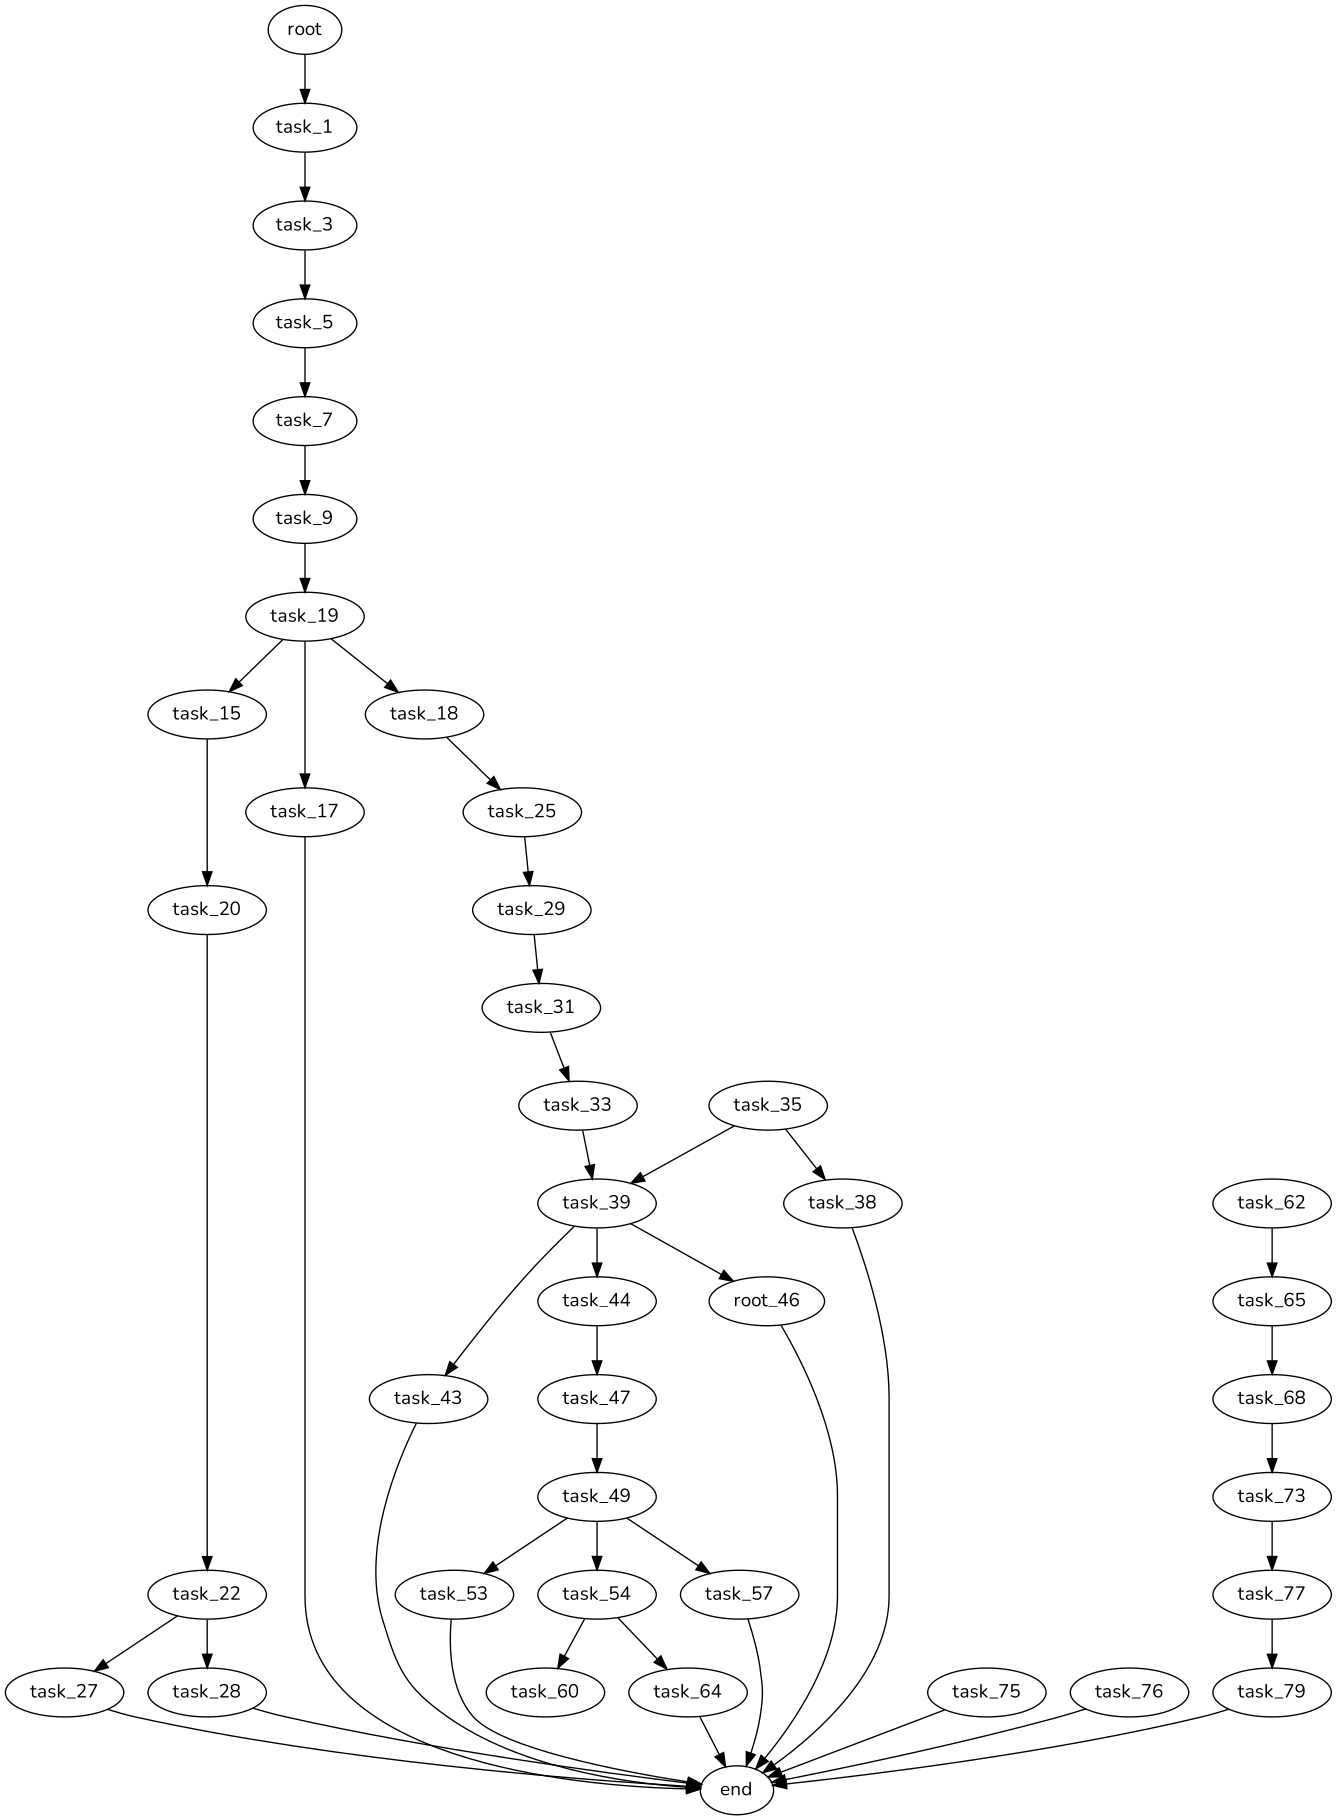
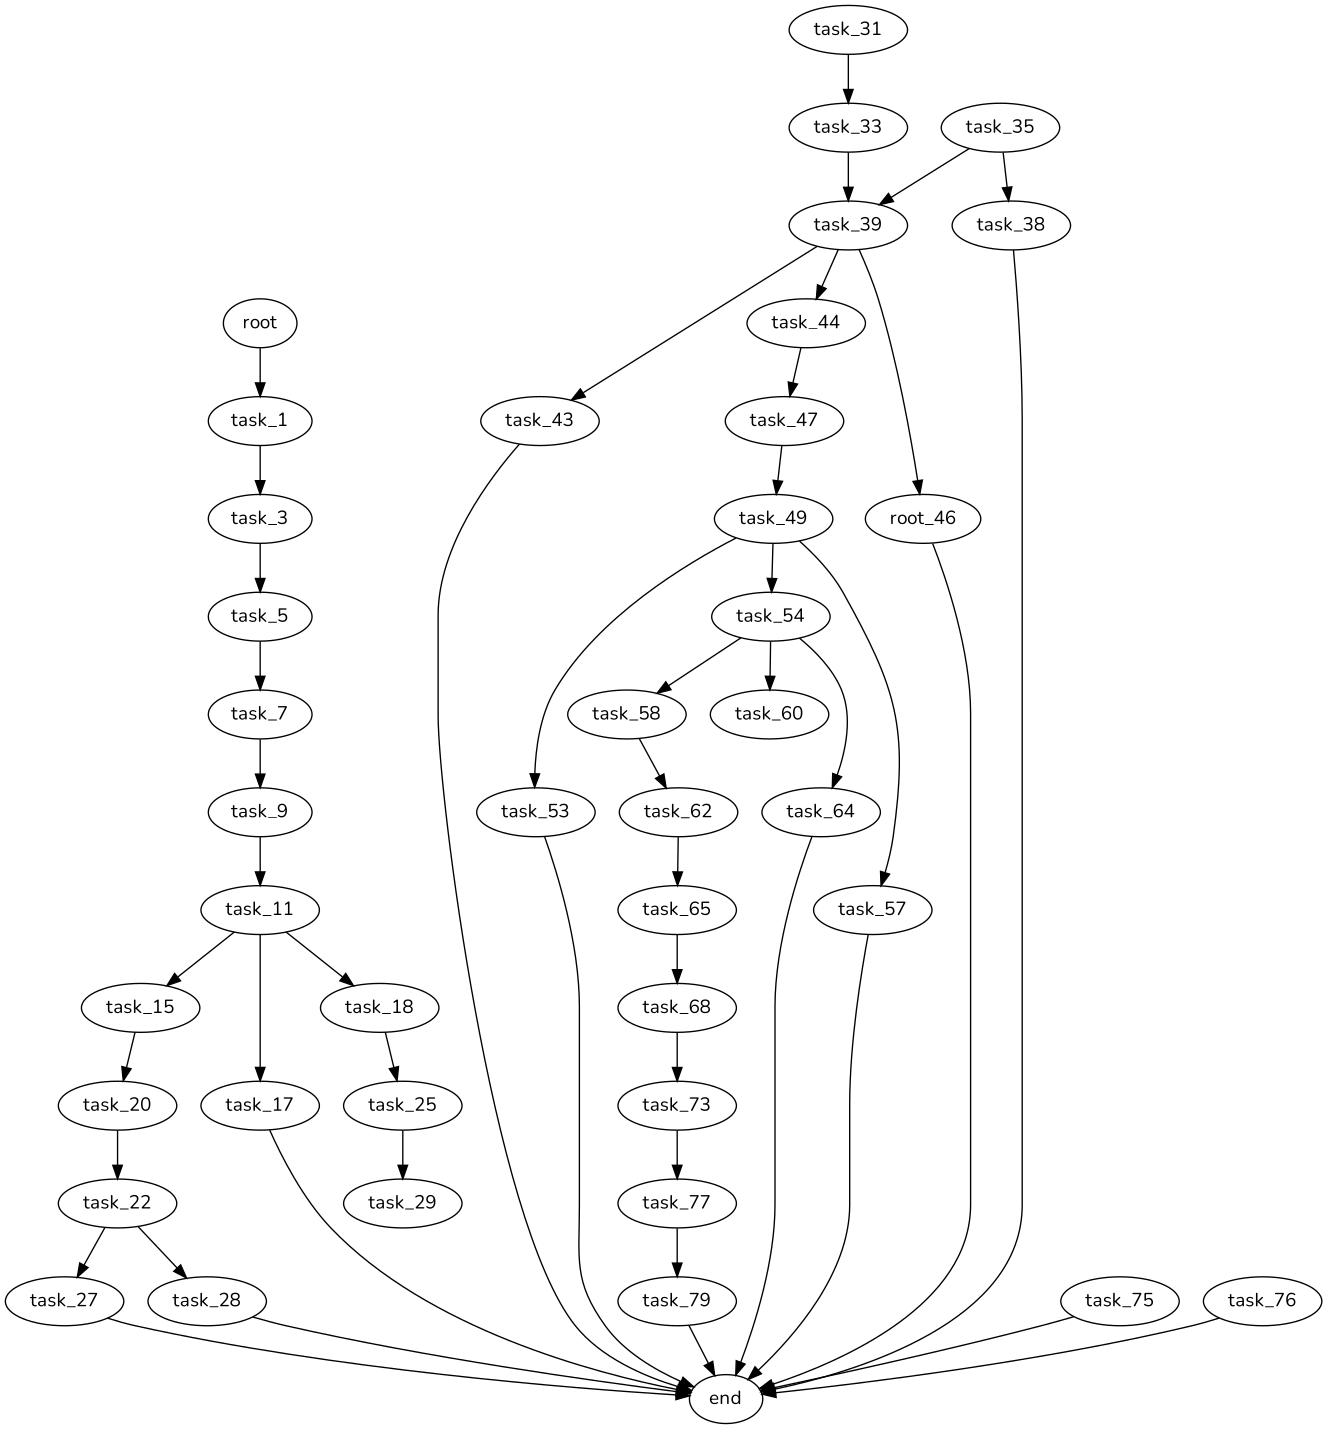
node "task_19": label "task_19" -> "task_11"
node "task_58": added
edge "task_29" -> "task_31": removed
